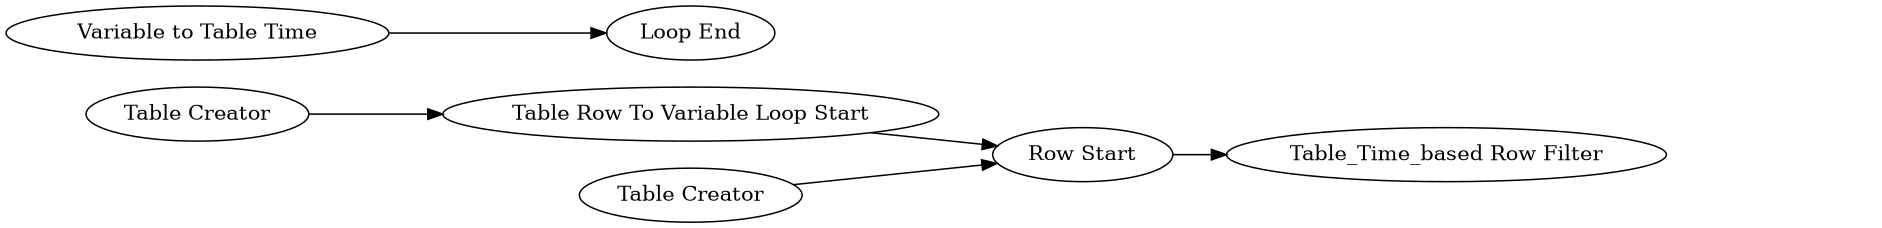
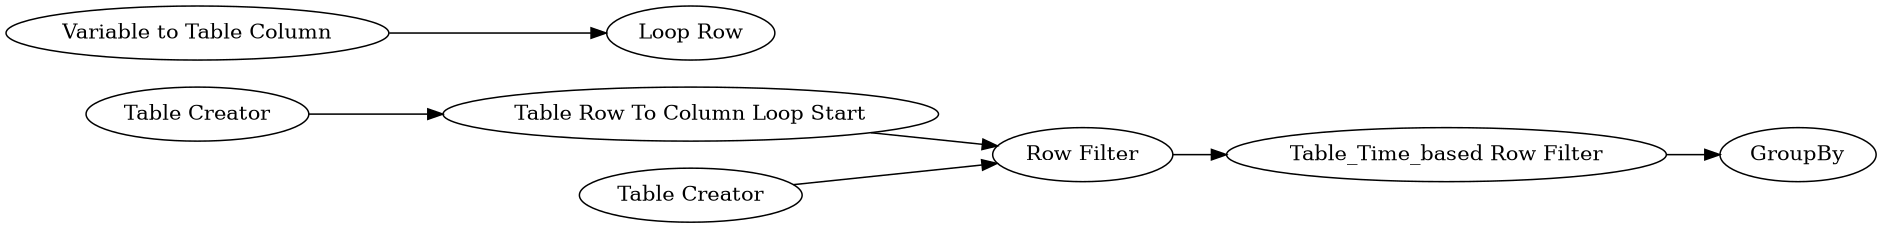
node "Variable to Table Time": label "Variable to Table Time" -> "Variable to Table Column"
node "Loop End": label "Loop End" -> "Loop Row"
node "Table Row To Variable Loop Start": label "Table Row To Variable Loop Start" -> "Table Row To Column Loop Start"
node "Row Start": label "Row Start" -> "Row Filter"
node "GroupBy": added
